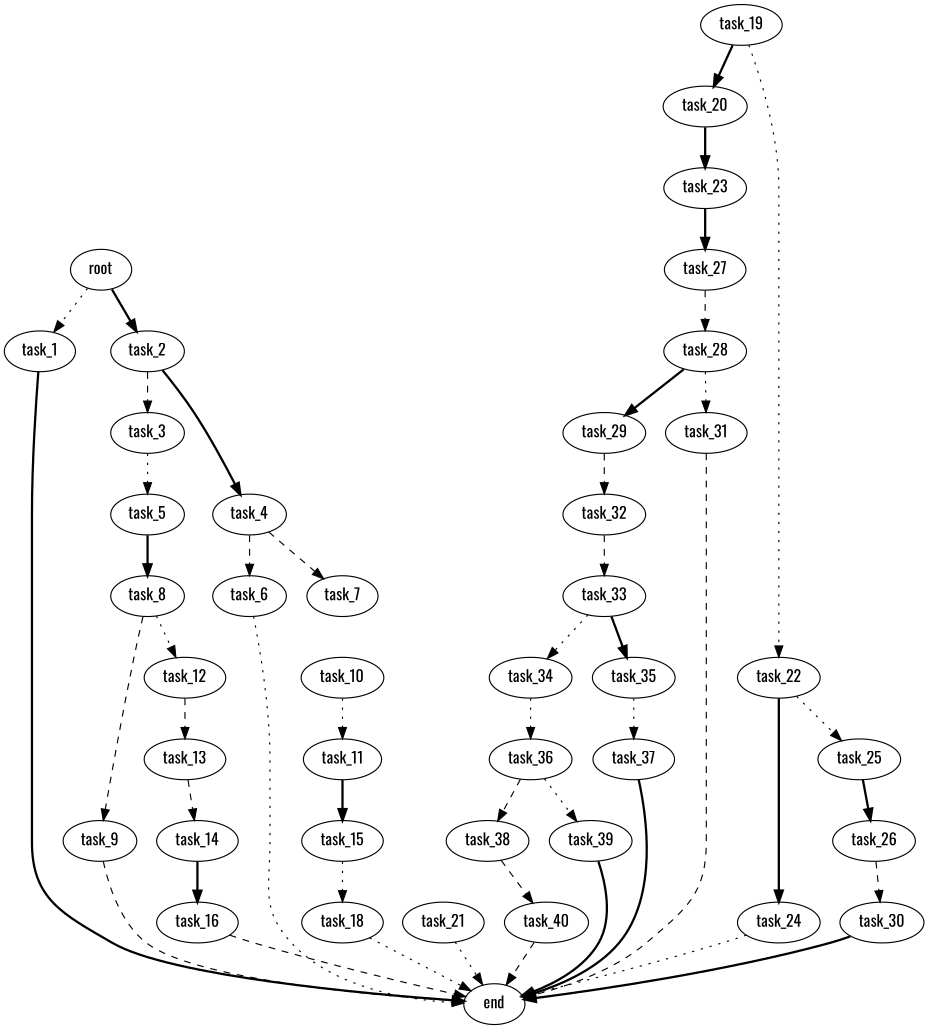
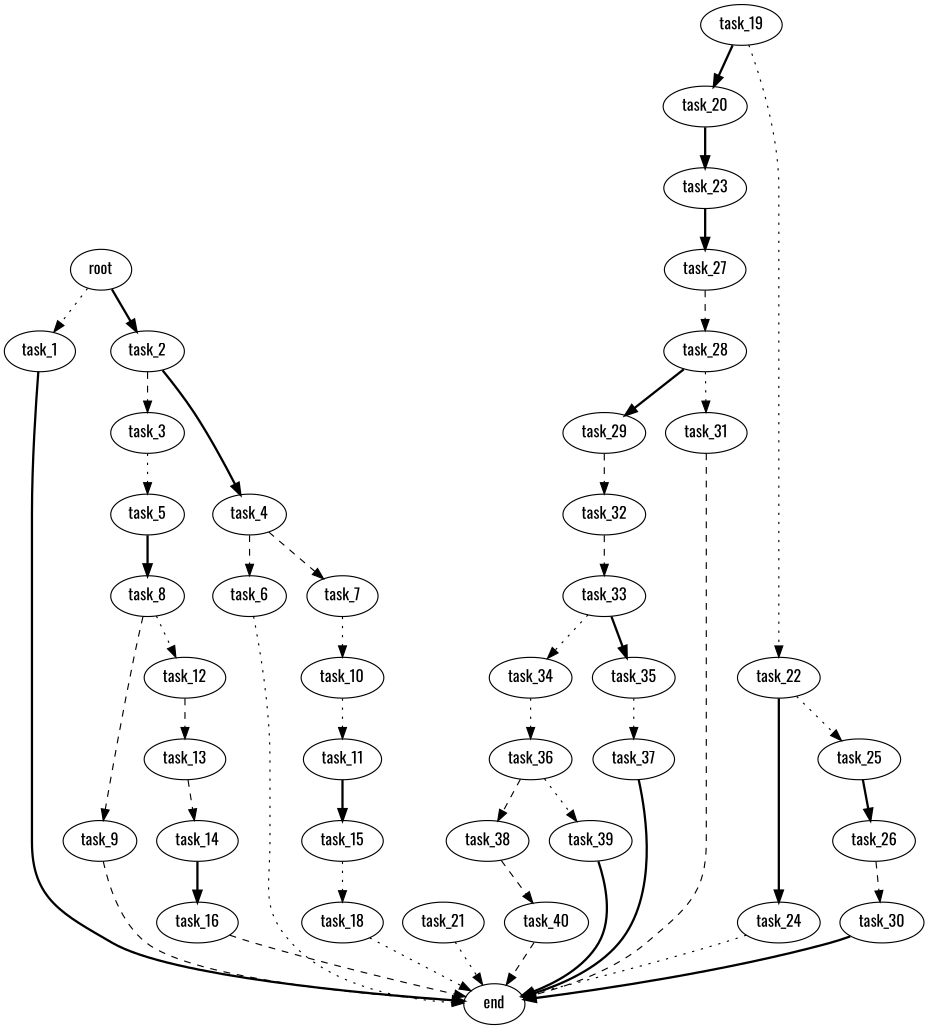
edge "task_7" -> "task_10": added
